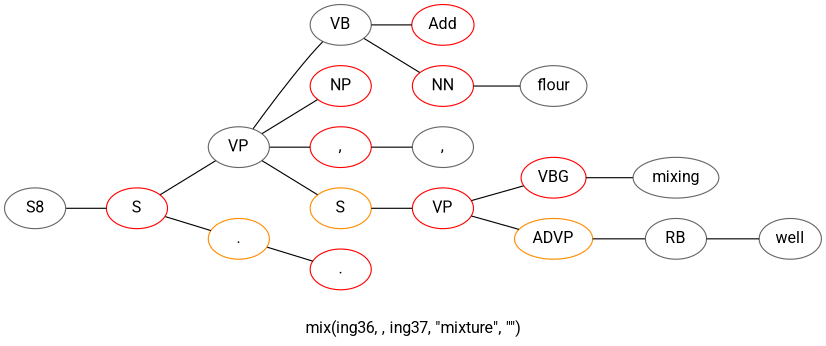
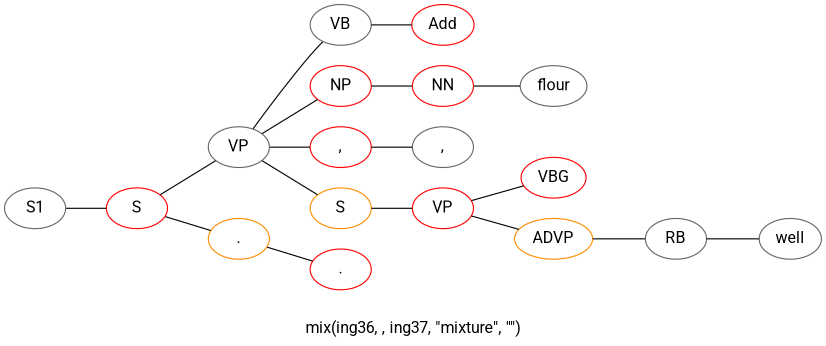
edge "VB" -- "NN": now "NP" -- "NN"
node "mixing": removed
node "S8": label "S8" -> "S1"
